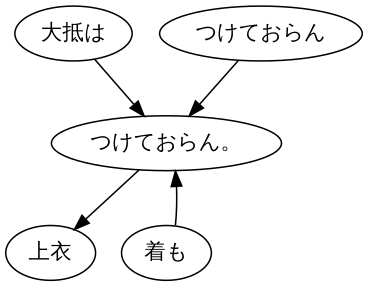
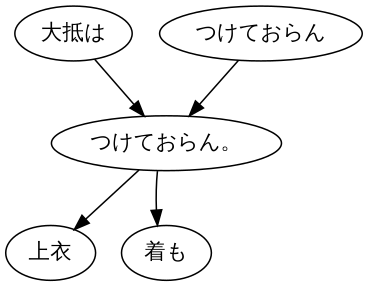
edge "着も" -> "つけておらん。": reversed
